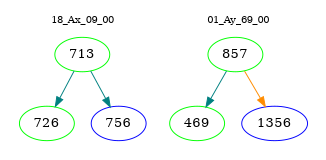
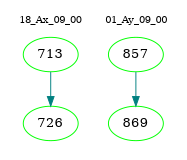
cluster "01_Ay_69_00": label "01_Ay_69_00" -> "01_Ay_09_00"
node "756": removed
node "469": label "469" -> "869"
node "1356": removed
